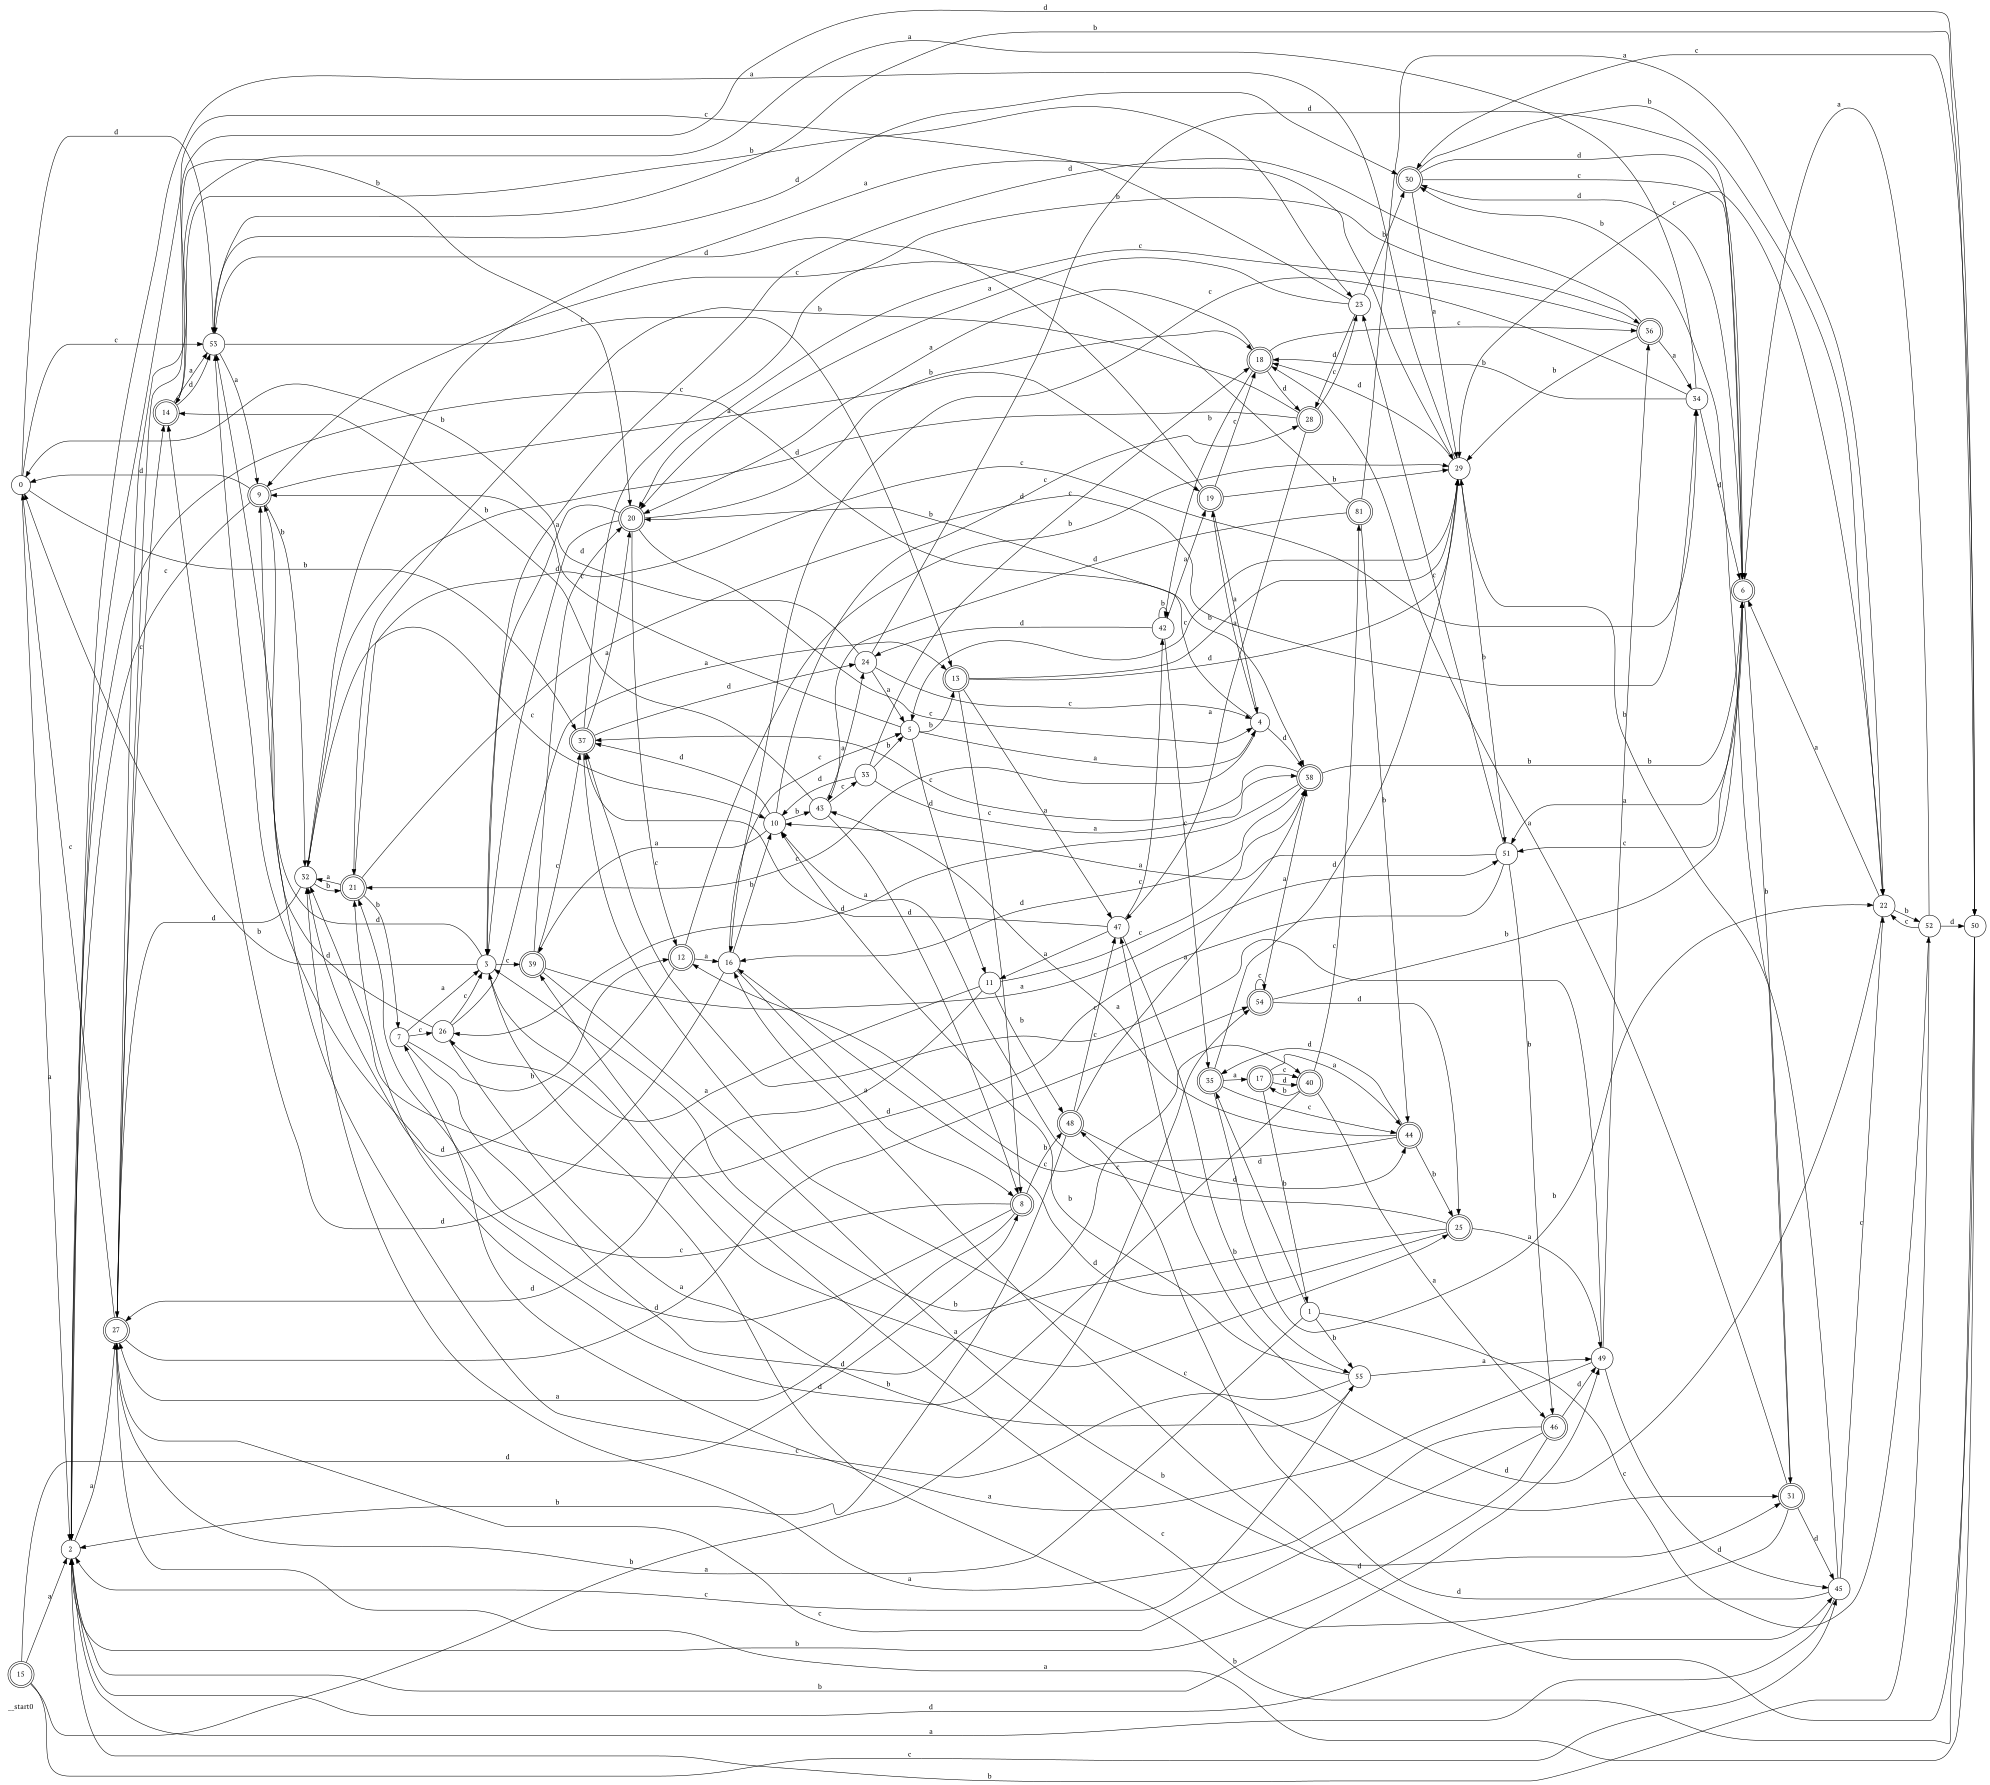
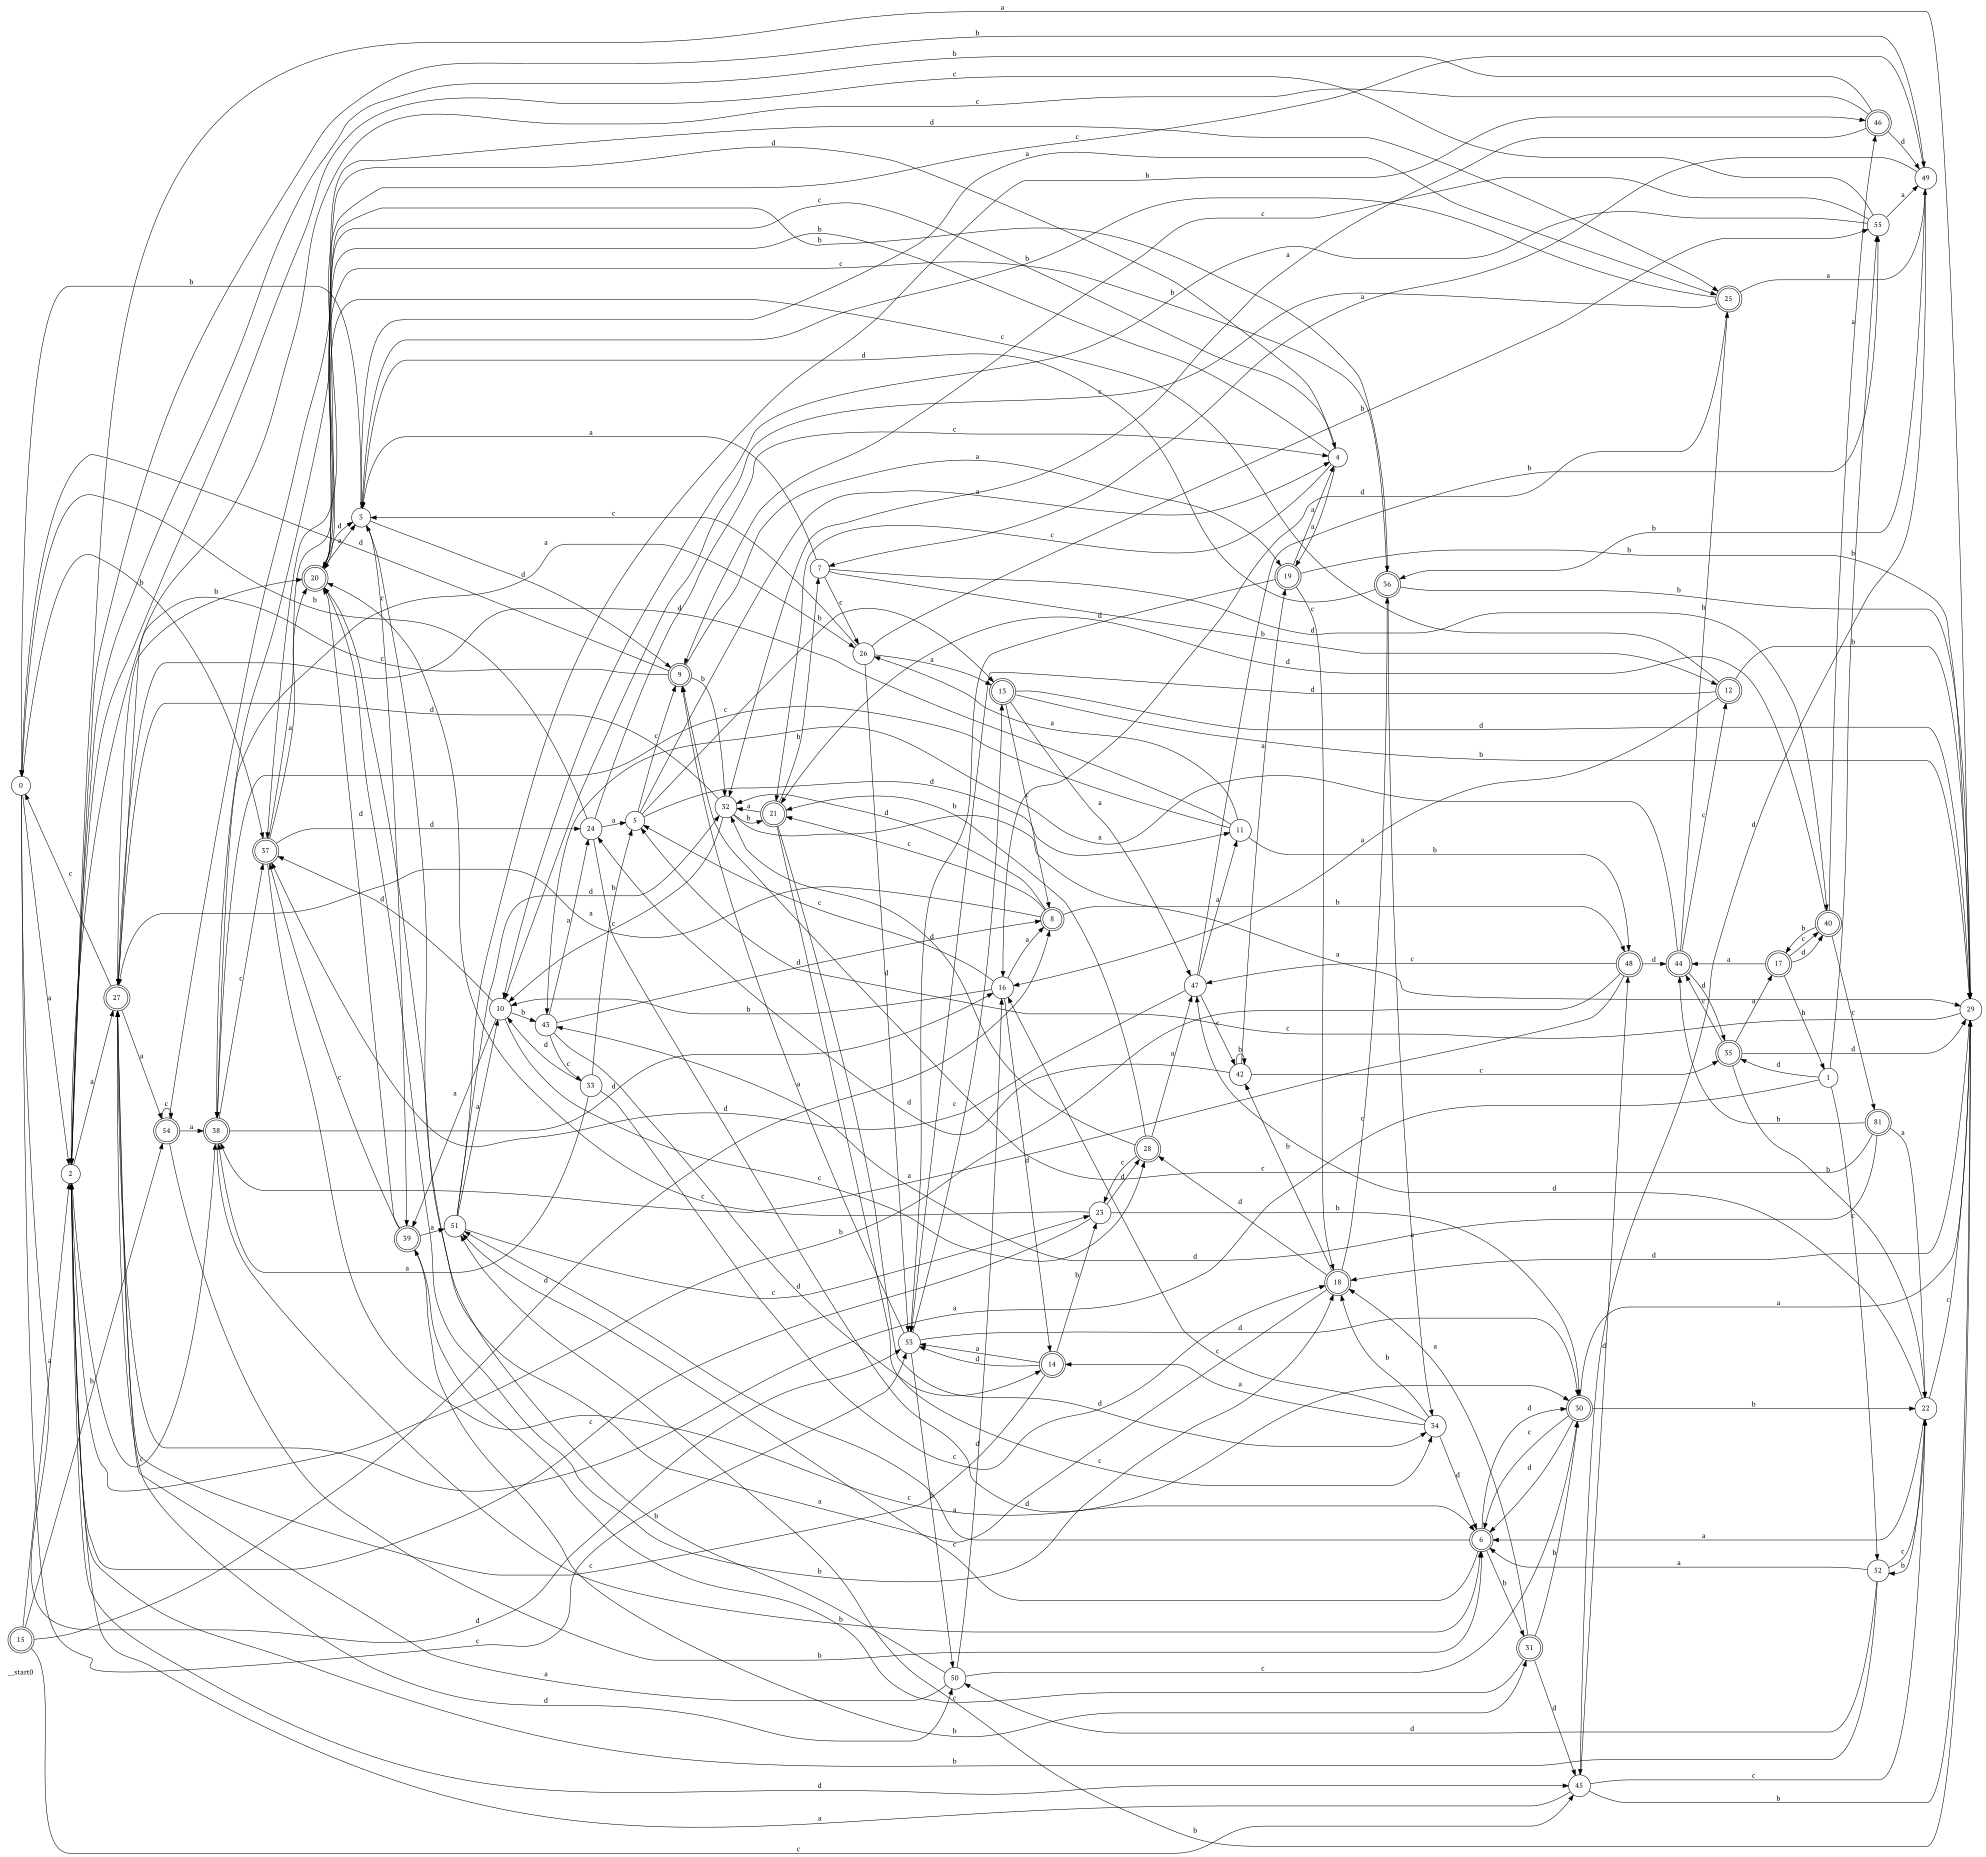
edge "23" -> "20": label "a" -> "c"
edge "43" -> "14": label "b" -> "d"
edge "27" -> "14": reversed
edge "20" -> "12": reversed
edge "37" -> "31": now "37" -> "30"
